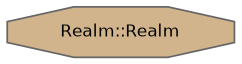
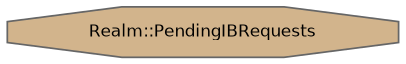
node "Realm::Realm": label "Realm::Realm" -> "Realm::PendingIBRequests"
